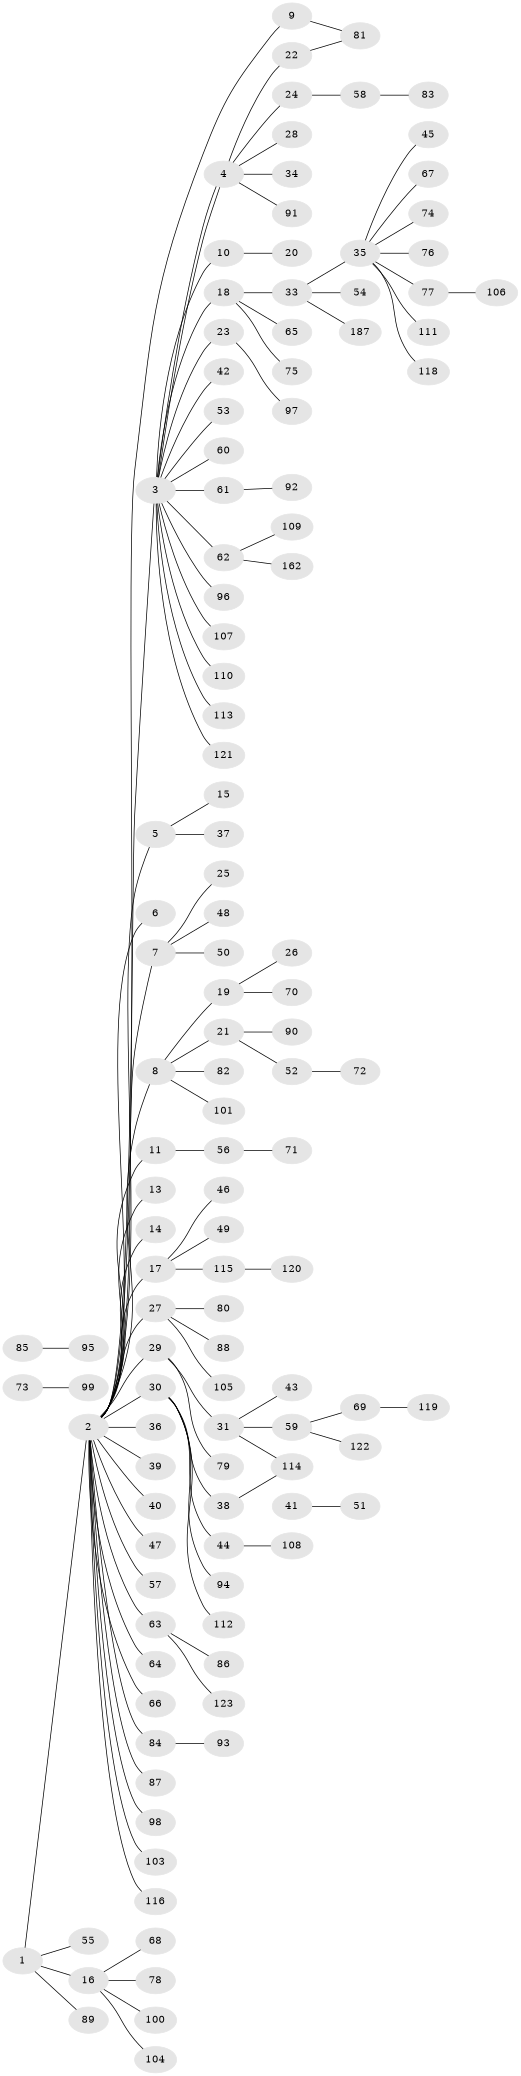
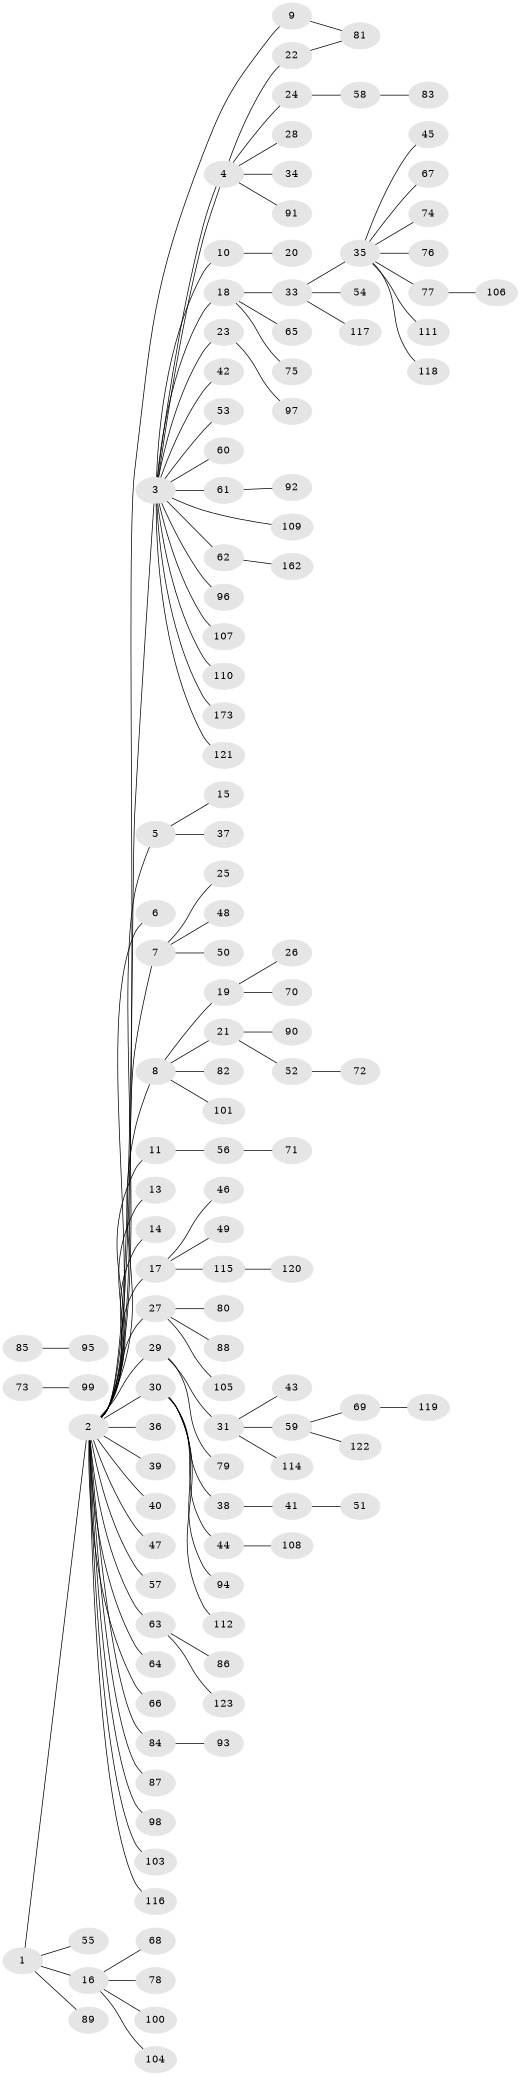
node "187": label "187" -> "117"
edge "109" -- "62": now "109" -- "3"
node "113": label "113" -> "173"
edge "114" -- "38": now "41" -- "38"
